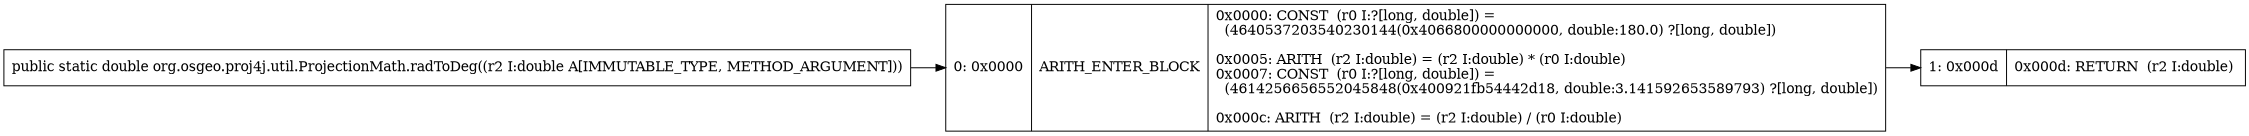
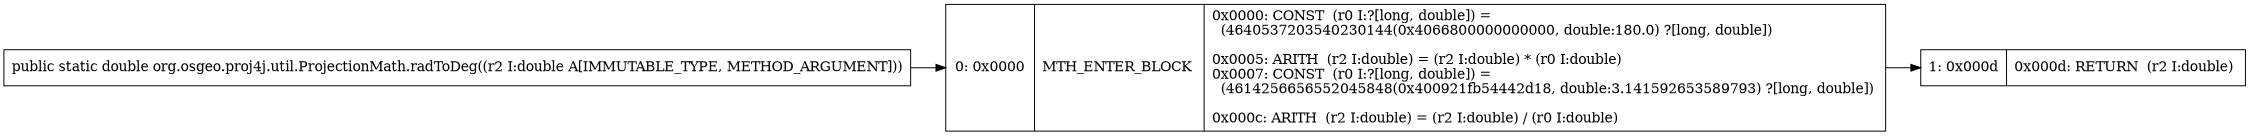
node "0: 0x0000": text "ARITH_ENTER_BLOCK" -> "MTH_ENTER_BLOCK"
